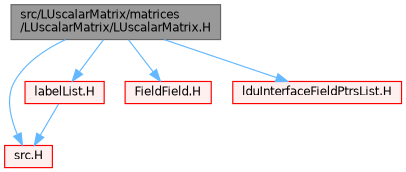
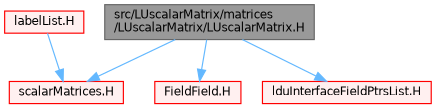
edge "src/LUscalarMatrix/matrices /LUscalarMatrix/LUscalarMatrix.H" -> "labelList.H": removed
node "src.H": label "src.H" -> "scalarMatrices.H"
